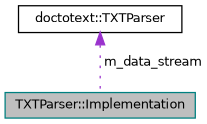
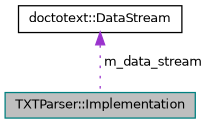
node "doctotext::TXTParser": label "doctotext::TXTParser" -> "doctotext::DataStream"
